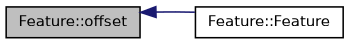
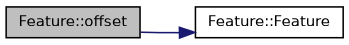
edge "Feature::Feature" -> "Feature::offset": reversed
